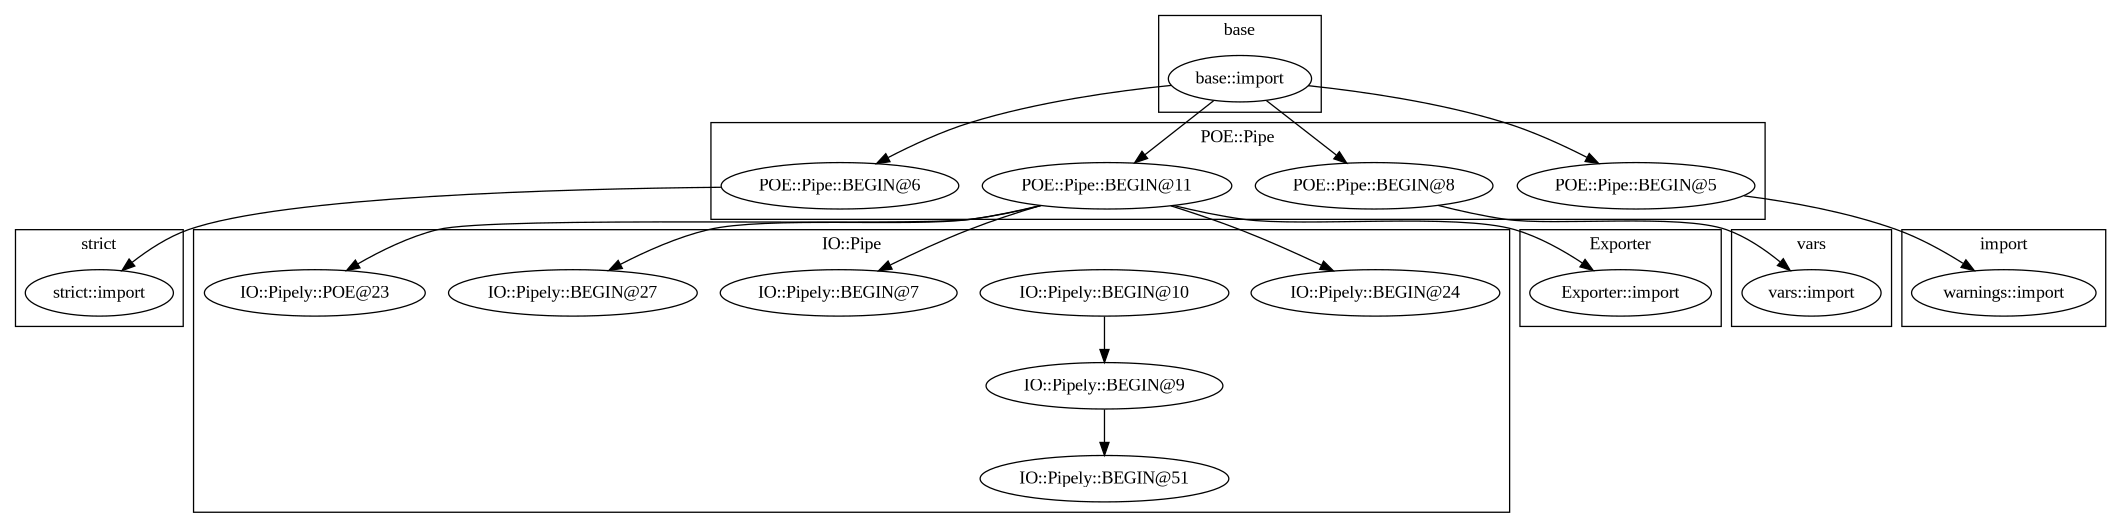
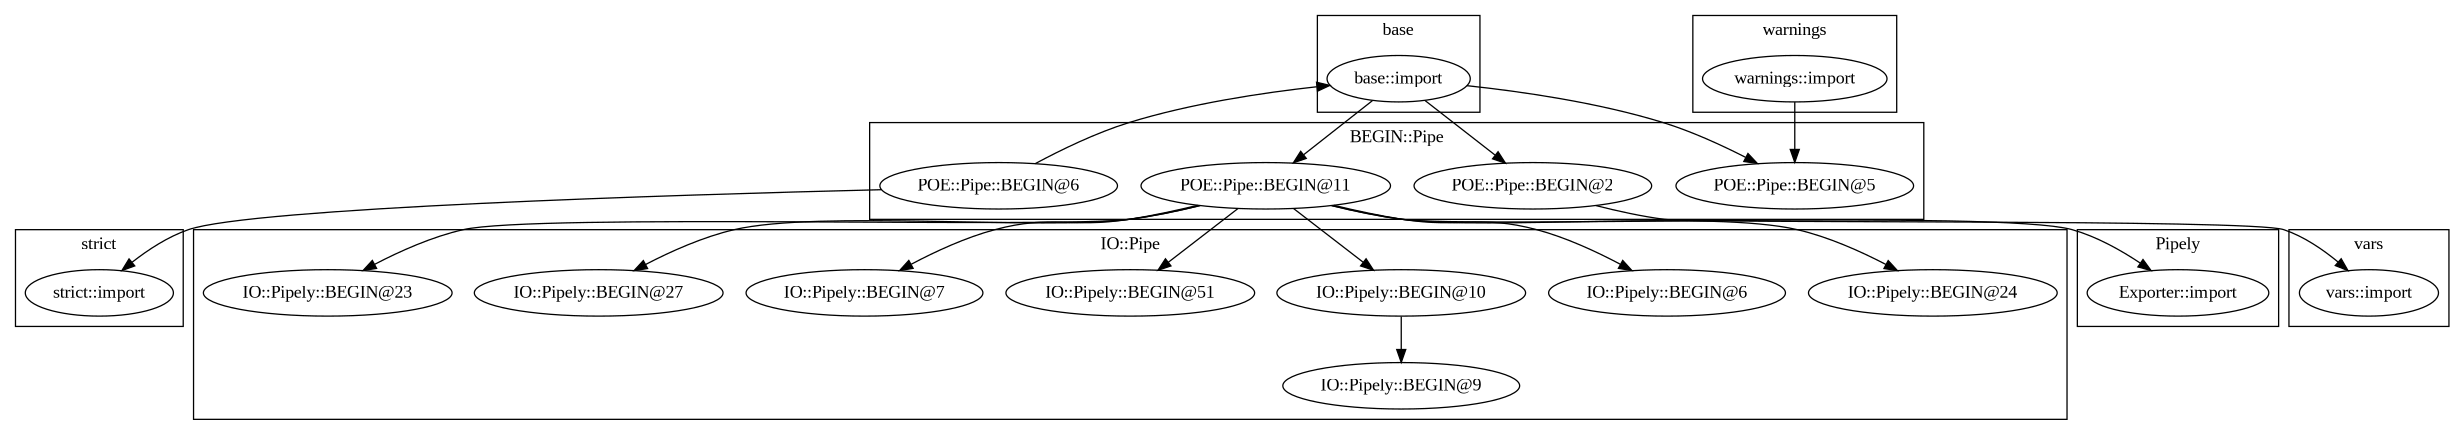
edge "base::import" -> "POE::Pipe::BEGIN@6": reversed
cluster "POE::Pipe": label "POE::Pipe" -> "BEGIN::Pipe"
node "POE::Pipe::BEGIN@8": label "POE::Pipe::BEGIN@8" -> "POE::Pipe::BEGIN@2"
edge "POE::Pipe::BEGIN@5" -> "warnings::import": reversed
edge "POE::Pipe::BEGIN@11" -> "IO::Pipely::BEGIN@10": added
cluster "Exporter": label "Exporter" -> "Pipely"
cluster "import": label "import" -> "warnings"
node "IO::Pipely::POE@23": label "IO::Pipely::POE@23" -> "IO::Pipely::BEGIN@23"
node "IO::Pipely::BEGIN@6": added
edge "IO::Pipely::BEGIN@9" -> "IO::Pipely::BEGIN@51": now "POE::Pipe::BEGIN@11" -> "IO::Pipely::BEGIN@51"
